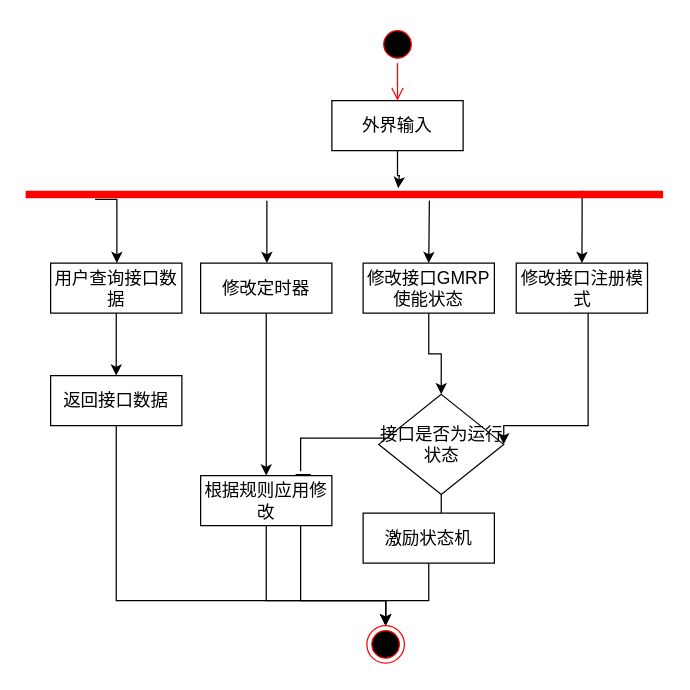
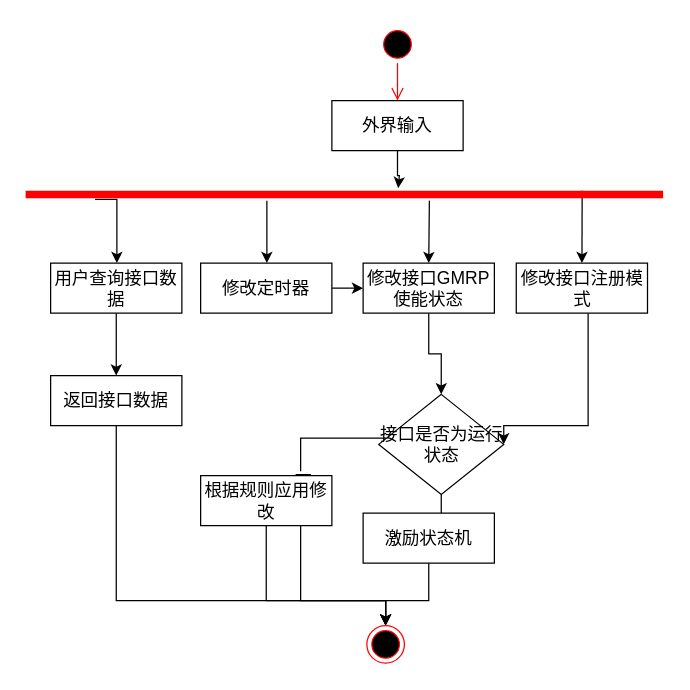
edge "修改定时器" -> "根据规则应用修改": now "修改定时器" -> "修改接口GMRP使能状态"
